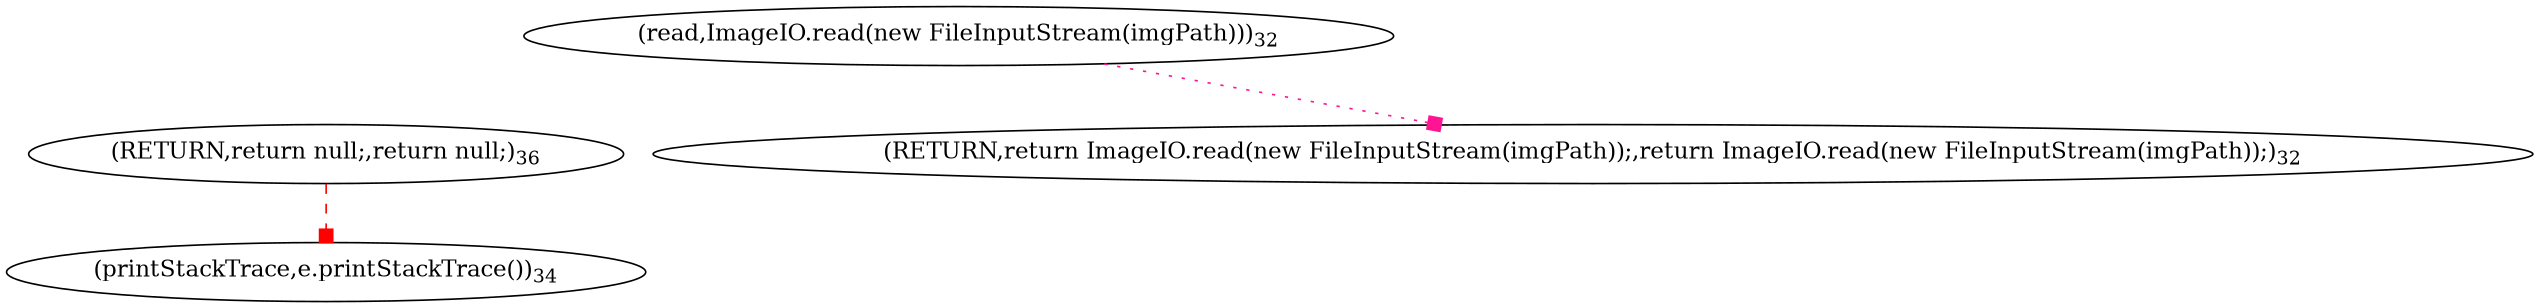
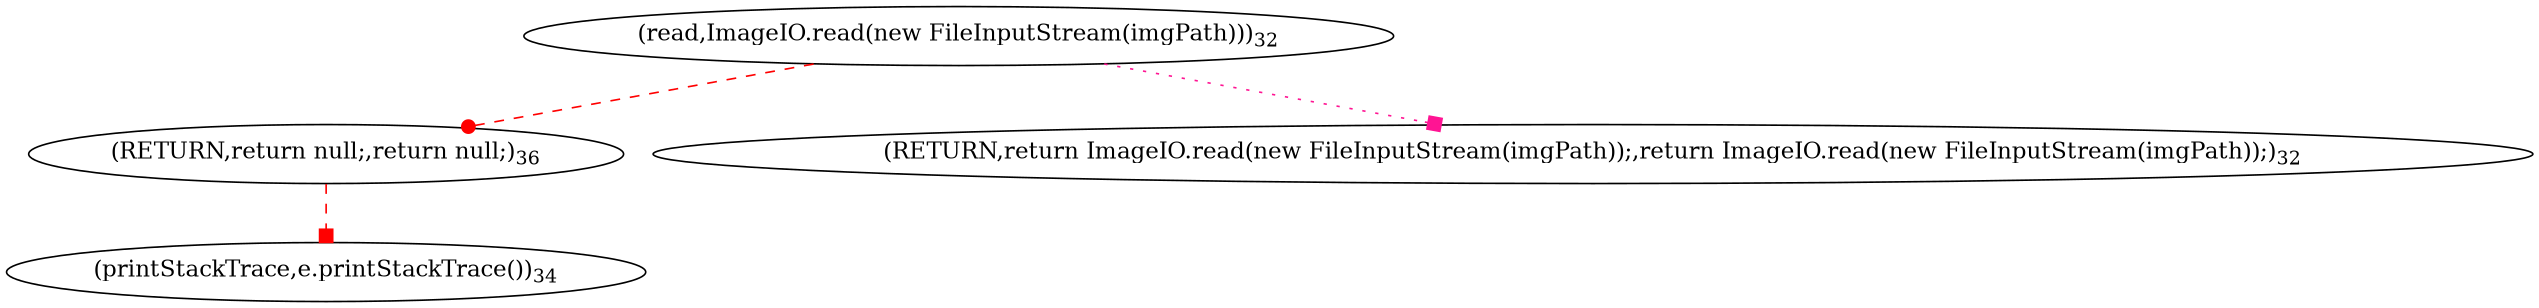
edge "(read,ImageIO.read(new FileInputStream(imgPath)))" -> "(RETURN,return null;,return null;)": added
